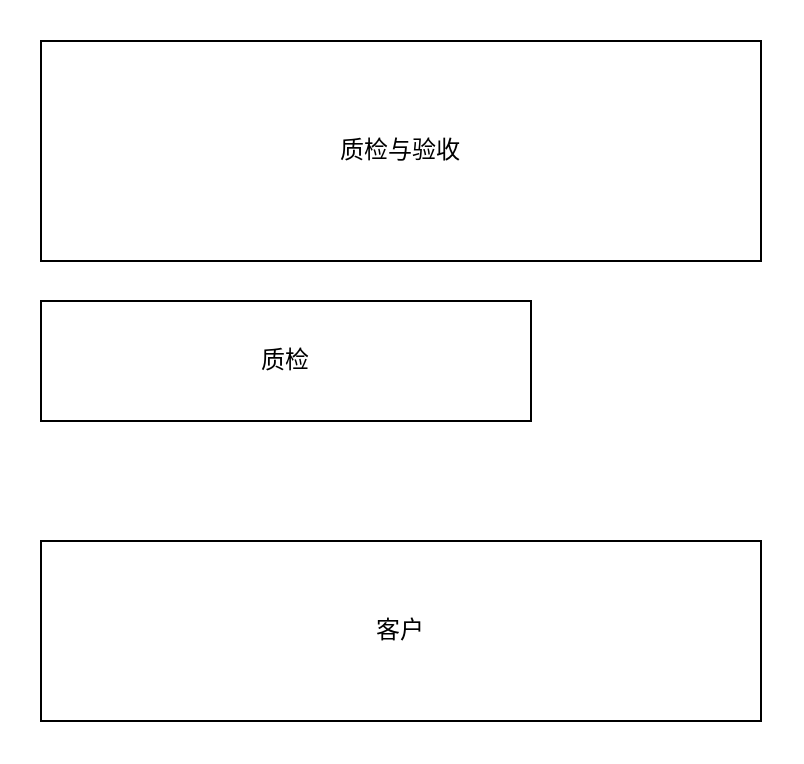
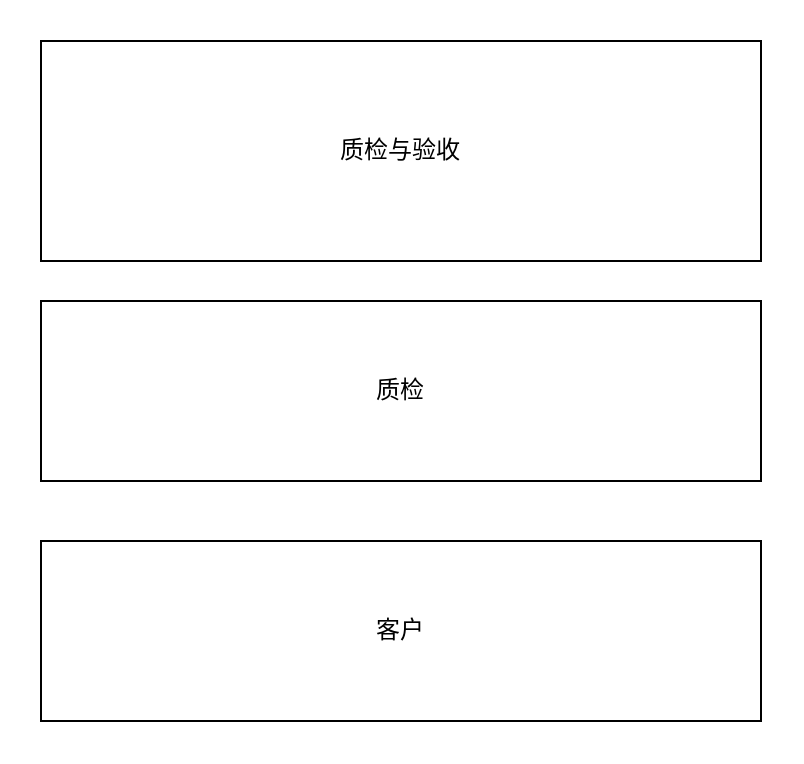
node "质检": size 490x120 -> 720x180
